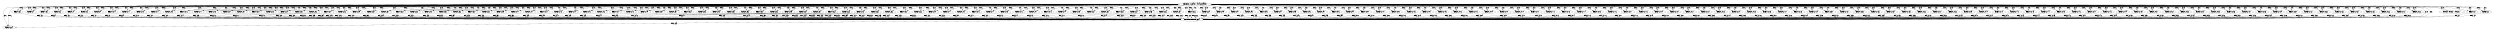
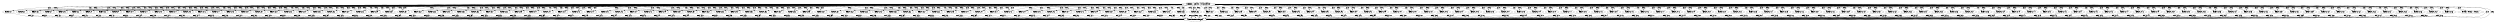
edge "(METHOD_RETURN,ANY)" -> "(PARAM,p69)": reversed
